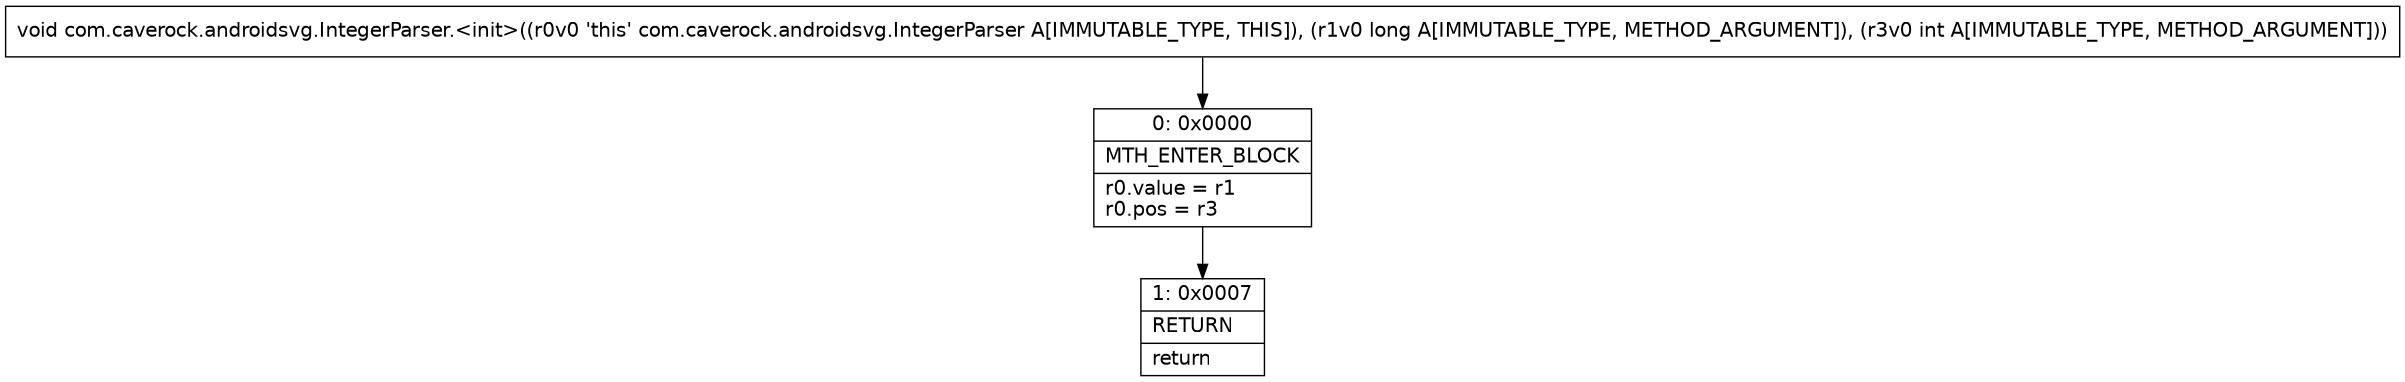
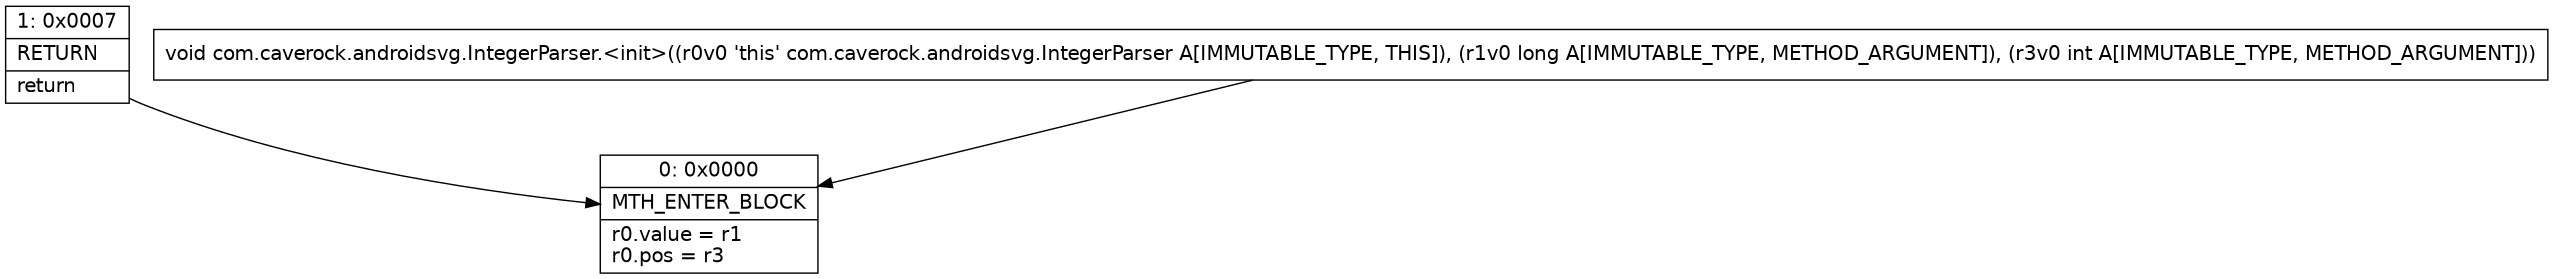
edge "0: 0x0000" -> "1: 0x0007": reversed
